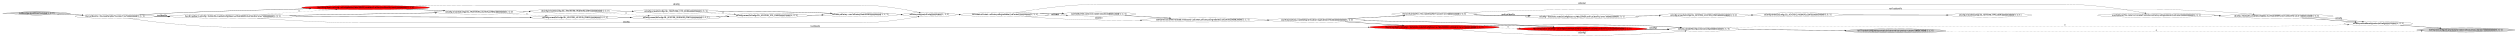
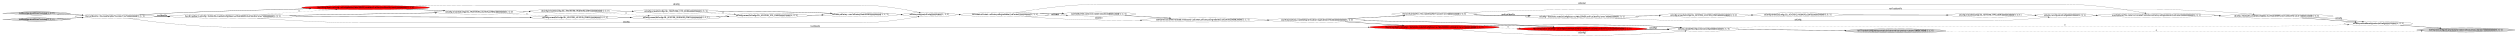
node "sslFactory.reconfigure(sslConfig)@@@19@@@['0', '0', '1']": added
node "testReconfigurationWithoutTruststore['0', '1', '0']": added
